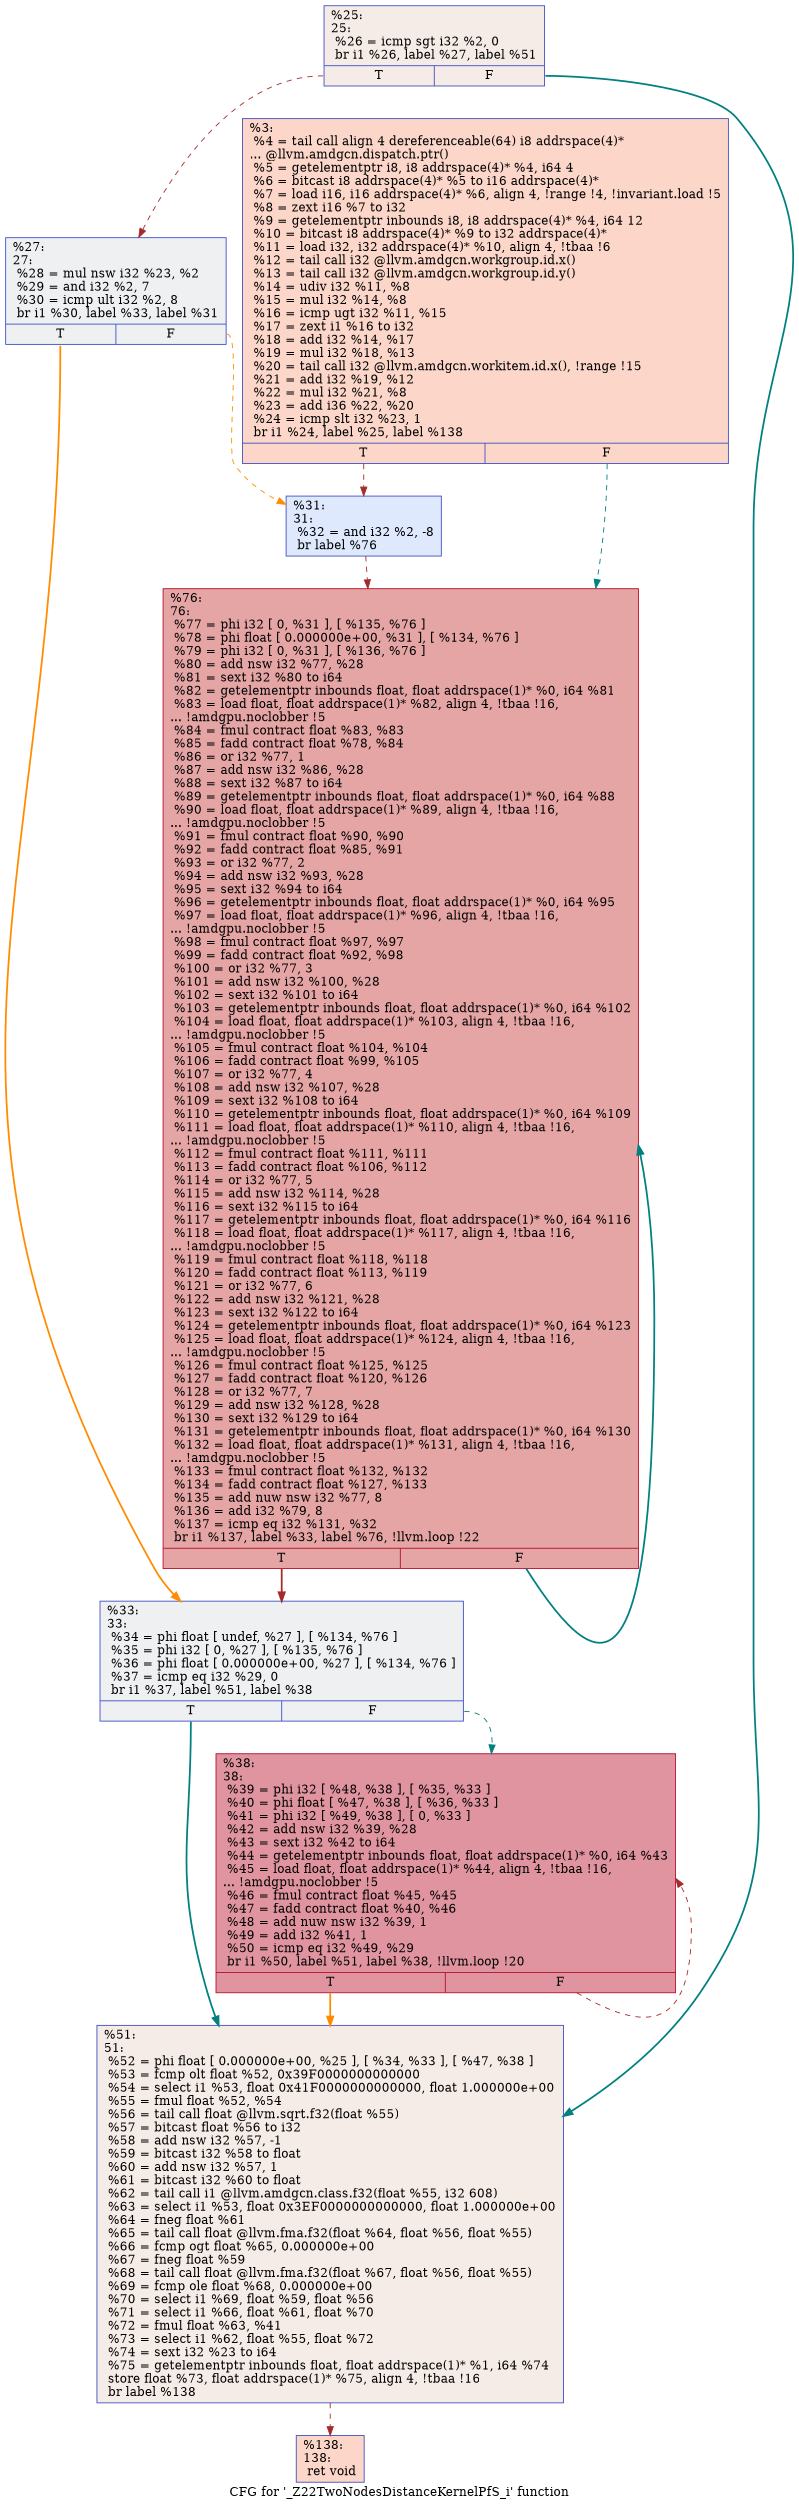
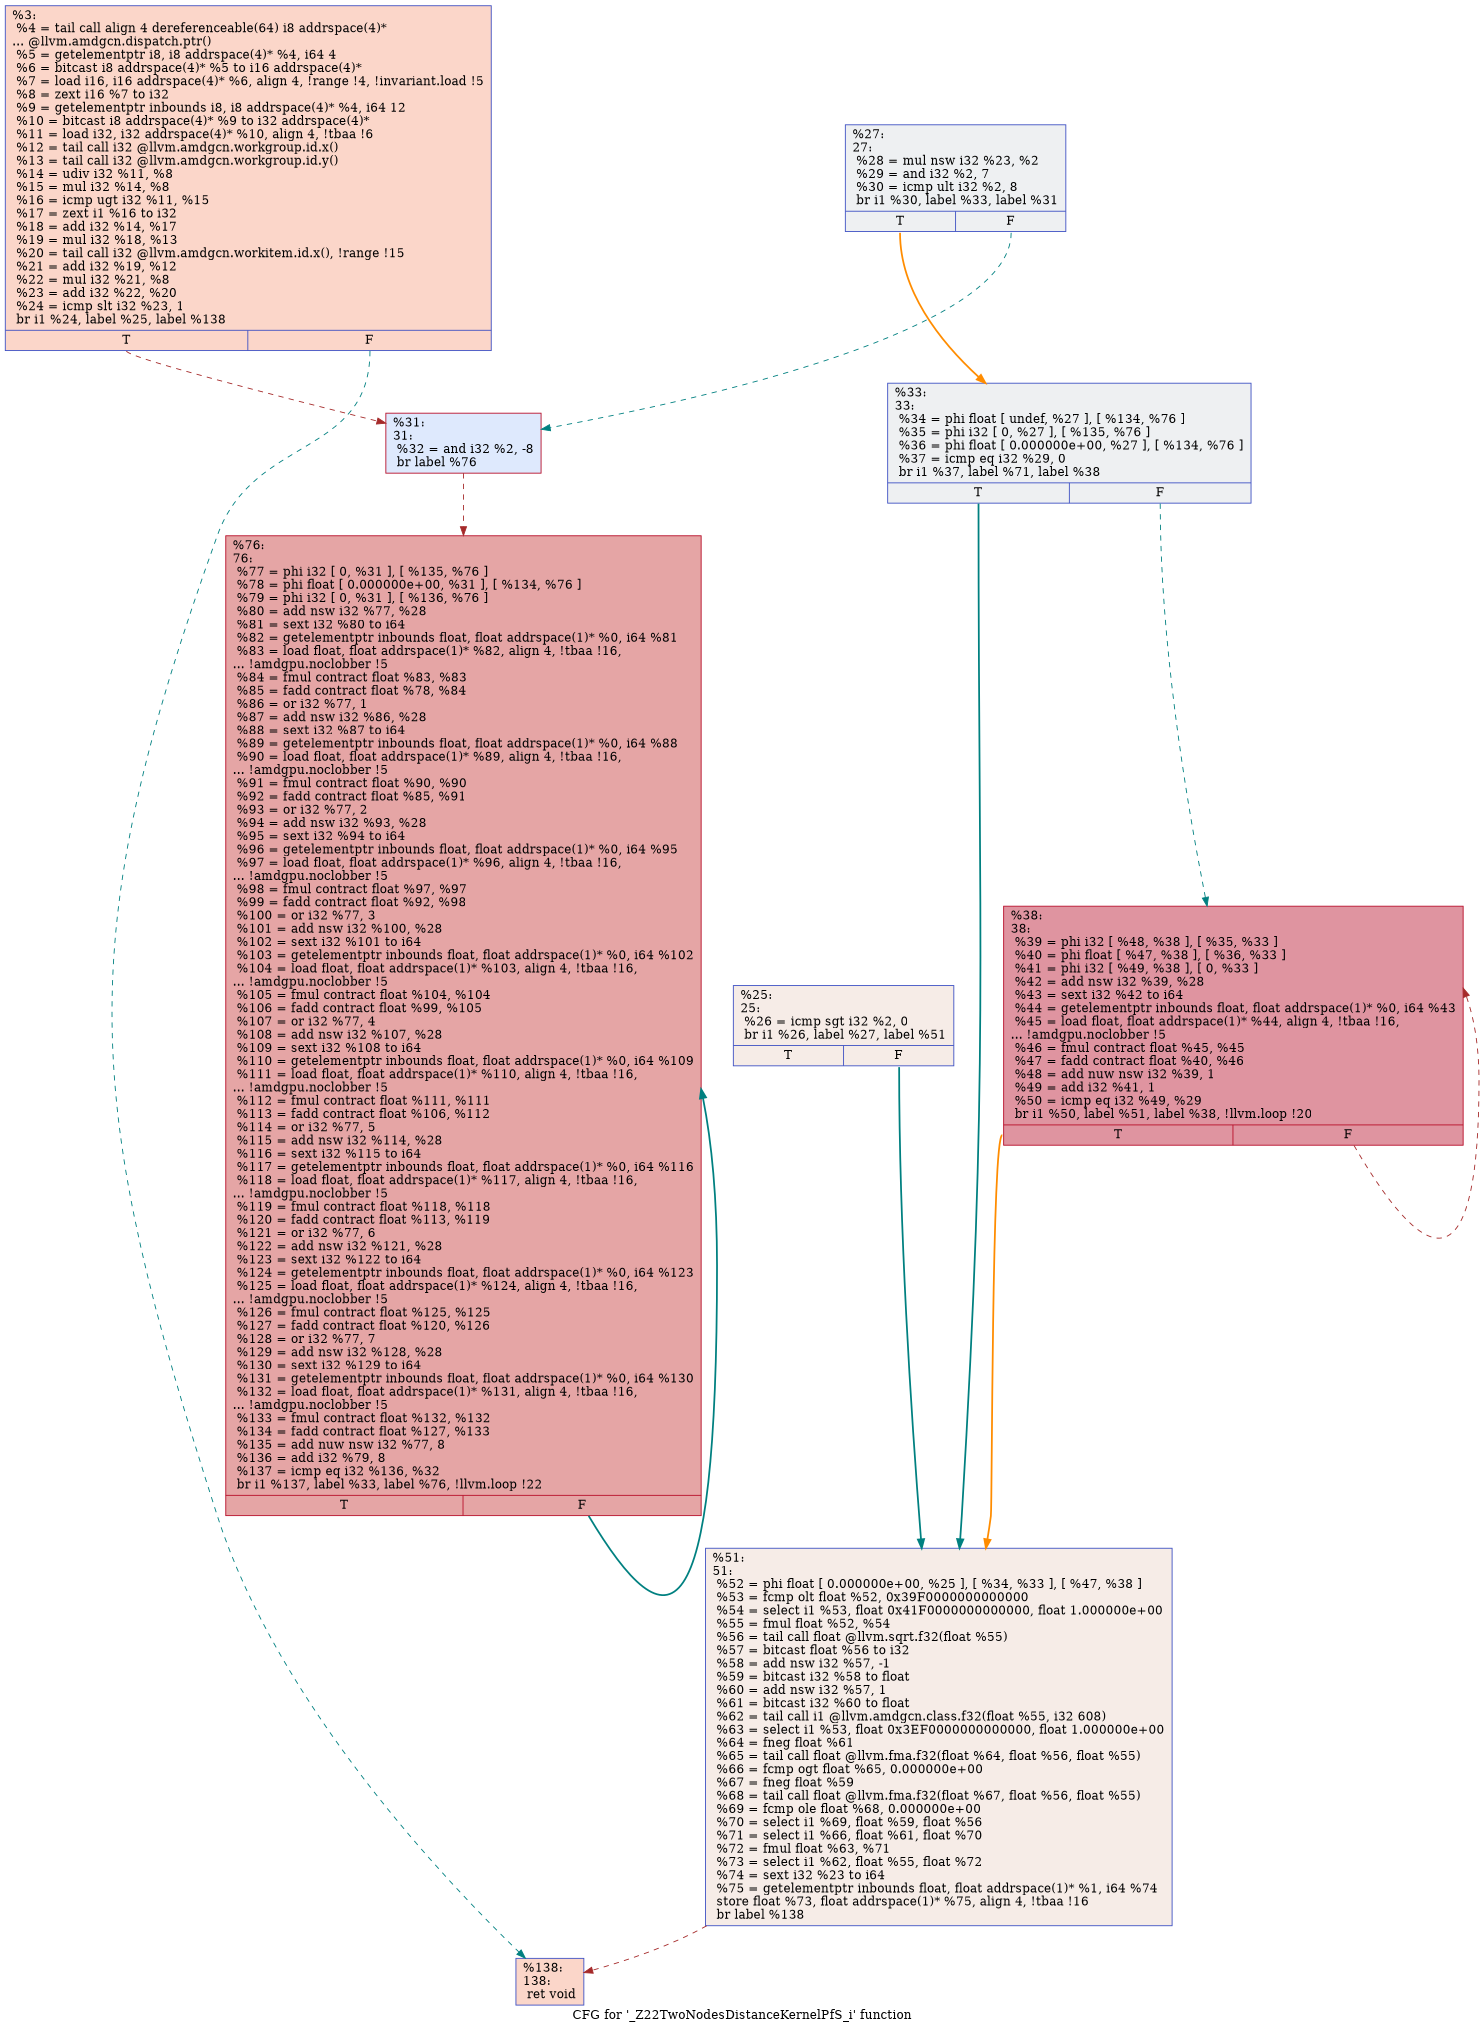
edge "%25:" -> "%27:": removed
node "%3:": text "%23 = add i36 %22, %20" -> "%23 = add i32 %22, %20"
edge "%27:" -> "%31:": color darkorange -> teal
edge "%3:" -> "%76:": now "%3:" -> "%138:"
node "%31:": color #3d50c3ff -> #b70d28ff
node "%76:": text "%137 = icmp eq i32 %131, %32" -> "%137 = icmp eq i32 %136, %32"
edge "%76:" -> "%33:": removed
node "%33:": text "br i1 %37, label %51, label %38" -> "br i1 %37, label %71, label %38"
node "%51:": text "%72 = fmul float %63, %41" -> "%72 = fmul float %63, %71"
